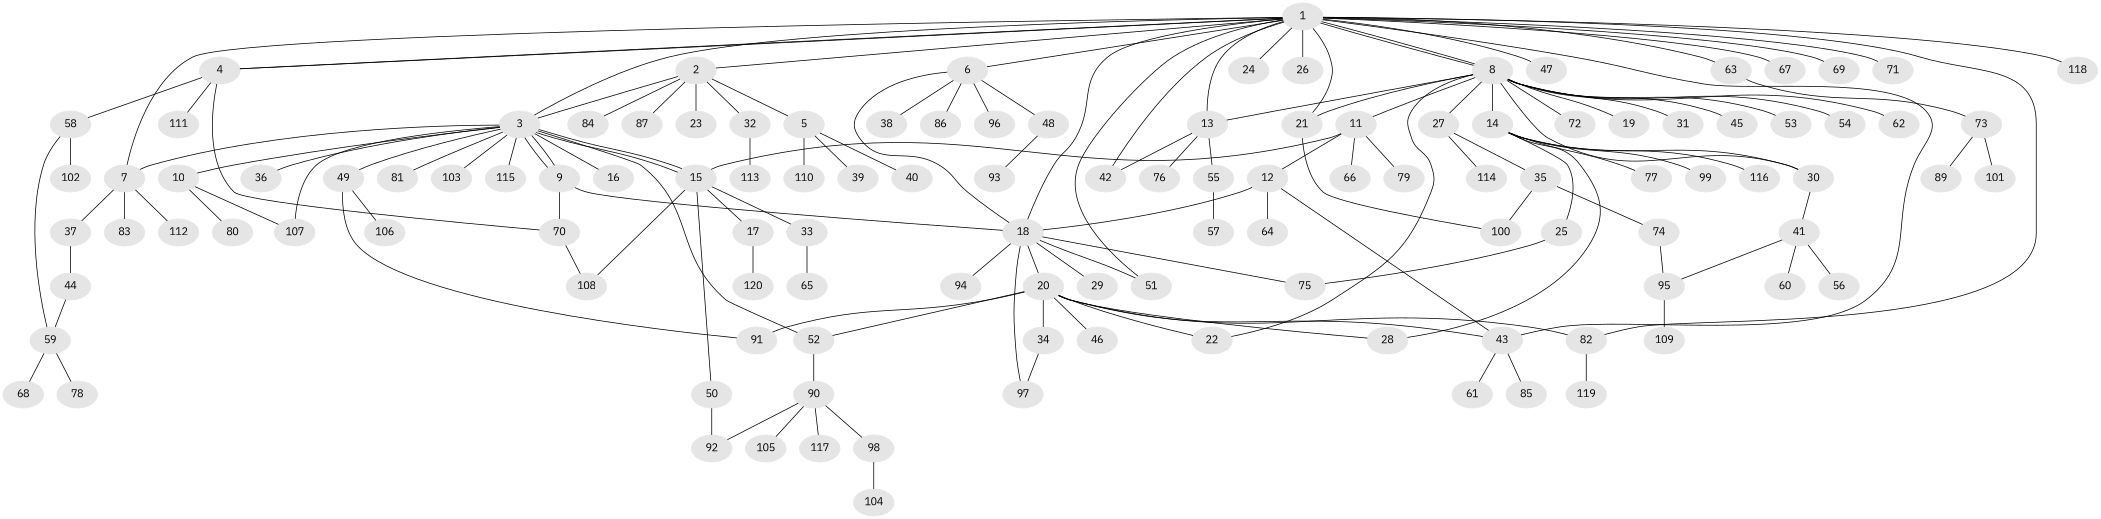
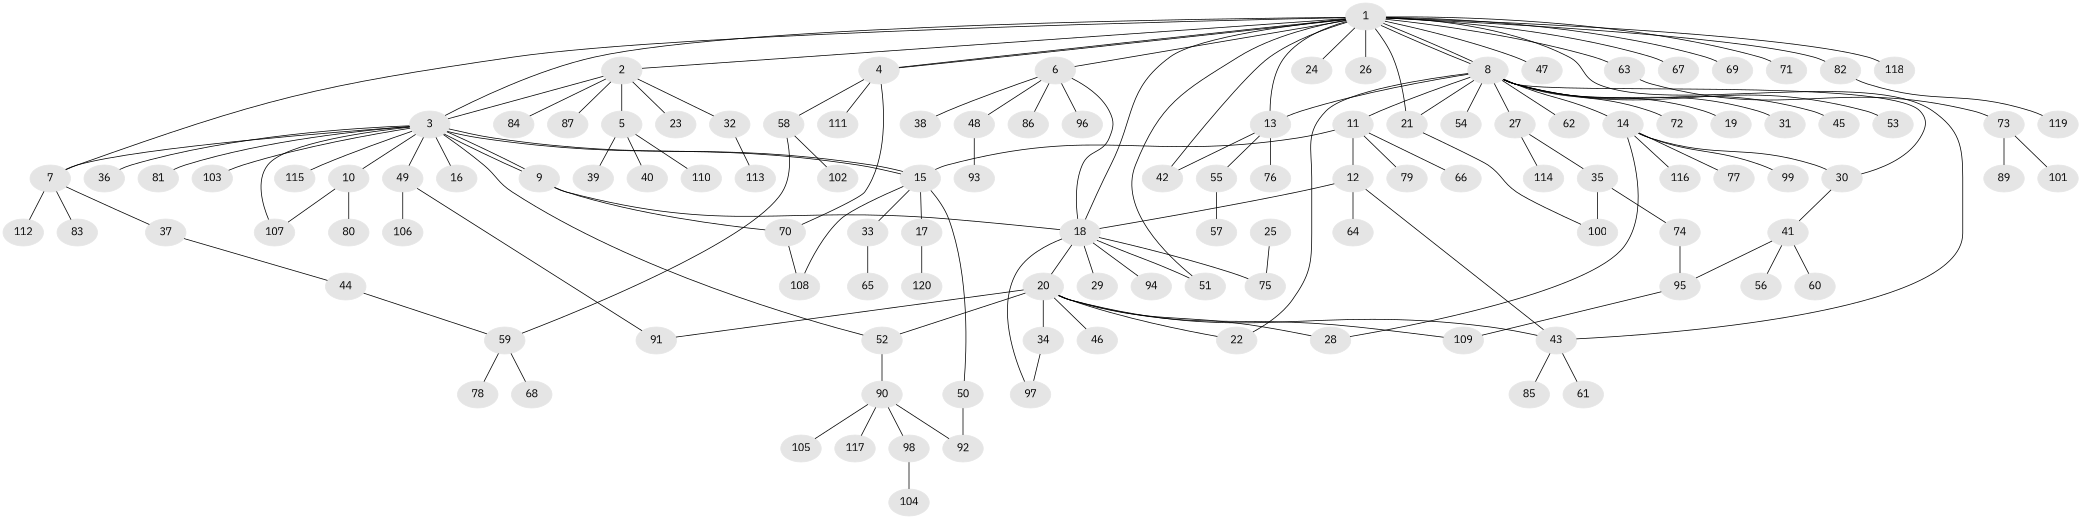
edge "14" -- "25": removed
edge "20" -- "82": now "20" -- "109"
